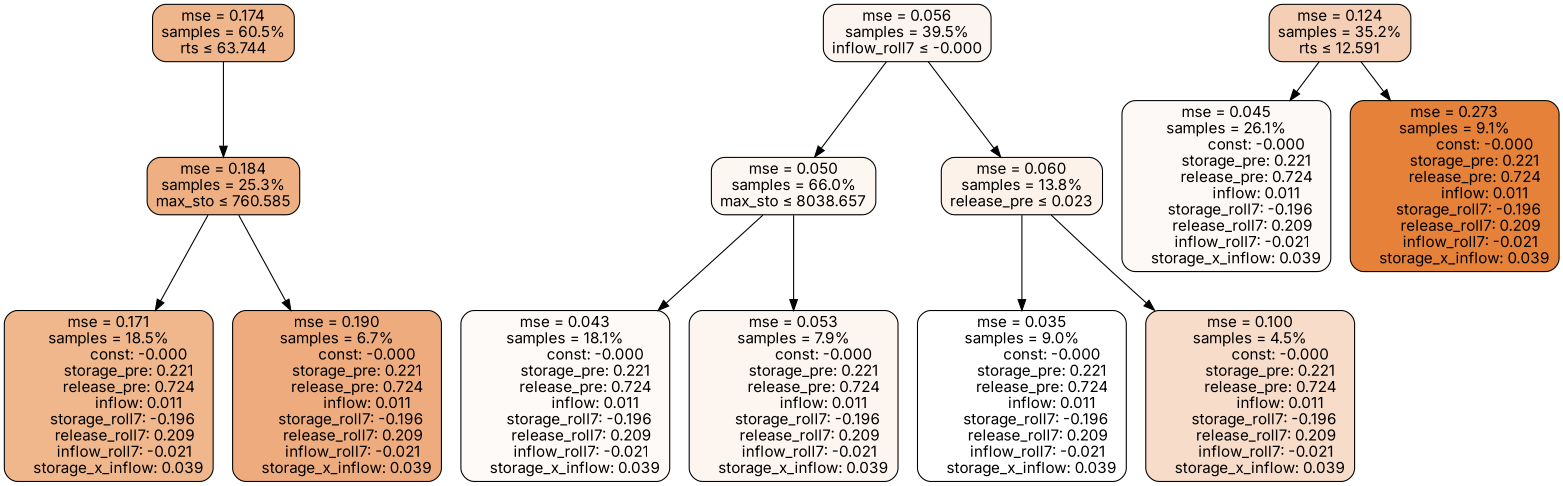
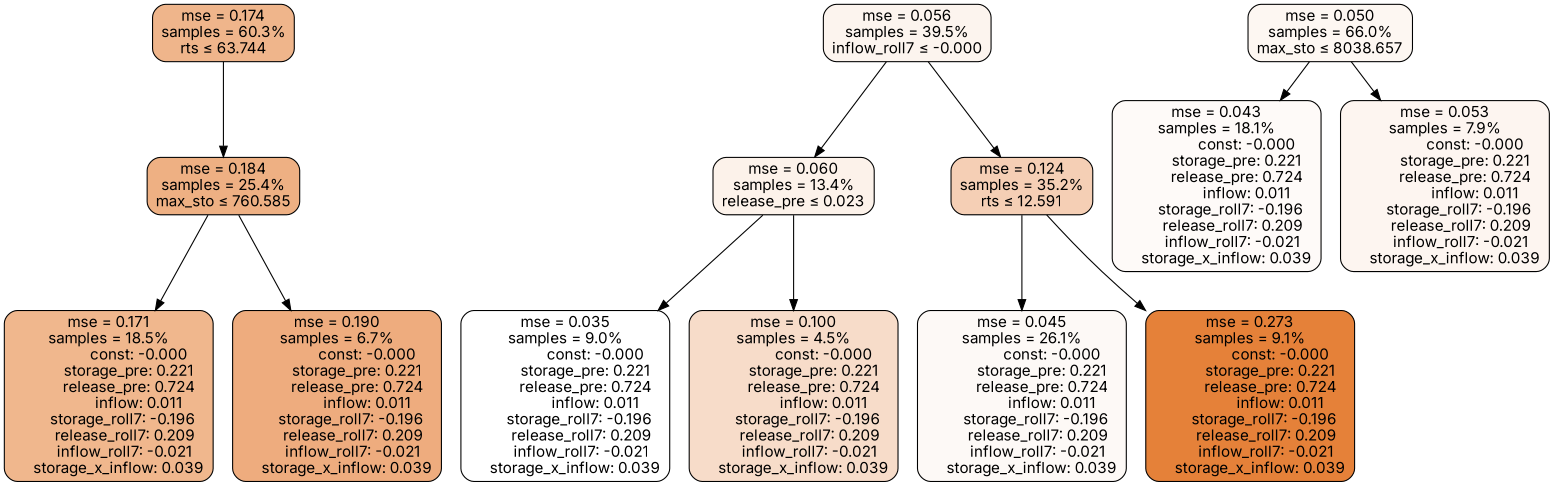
node "mse = 0.174 samples = 60.5% rts ≤ 63.744": label "mse = 0.174 samples = 60.5% rts ≤ 63.744" -> "mse = 0.174 samples = 60.3% rts ≤ 63.744"
edge "mse = 0.056 samples = 39.5% inflow_roll7 ≤ -0.000" -> "mse = 0.050 samples = 66.0% max_sto ≤ 8038.657": now "mse = 0.056 samples = 39.5% inflow_roll7 ≤ -0.000" -> "mse = 0.124 samples = 35.2% rts ≤ 12.591"
node "mse = 0.184 samples = 25.3% max_sto ≤ 760.585": label "mse = 0.184 samples = 25.3% max_sto ≤ 760.585" -> "mse = 0.184 samples = 25.4% max_sto ≤ 760.585"
node "mse = 0.060 samples = 13.8% release_pre ≤ 0.023": label "mse = 0.060 samples = 13.8% release_pre ≤ 0.023" -> "mse = 0.060 samples = 13.4% release_pre ≤ 0.023"
